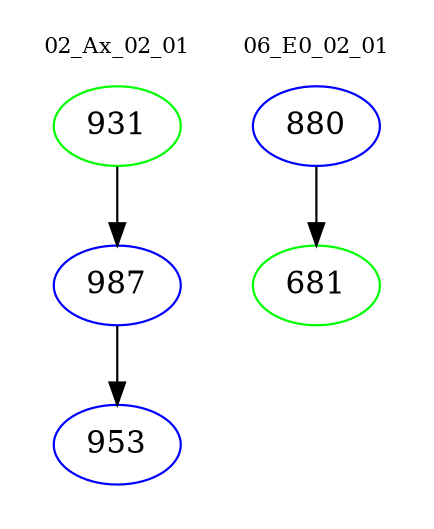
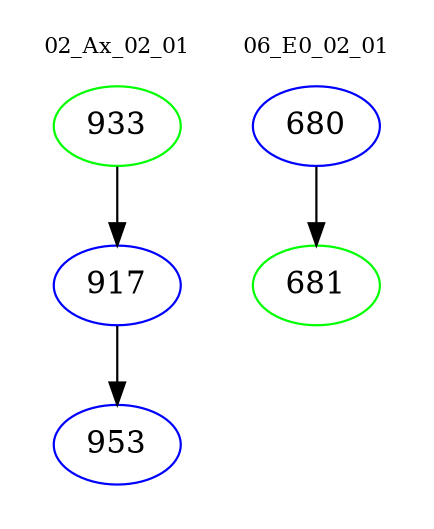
node "931": label "931" -> "933"
node "880": label "880" -> "680"
node "987": label "987" -> "917"
